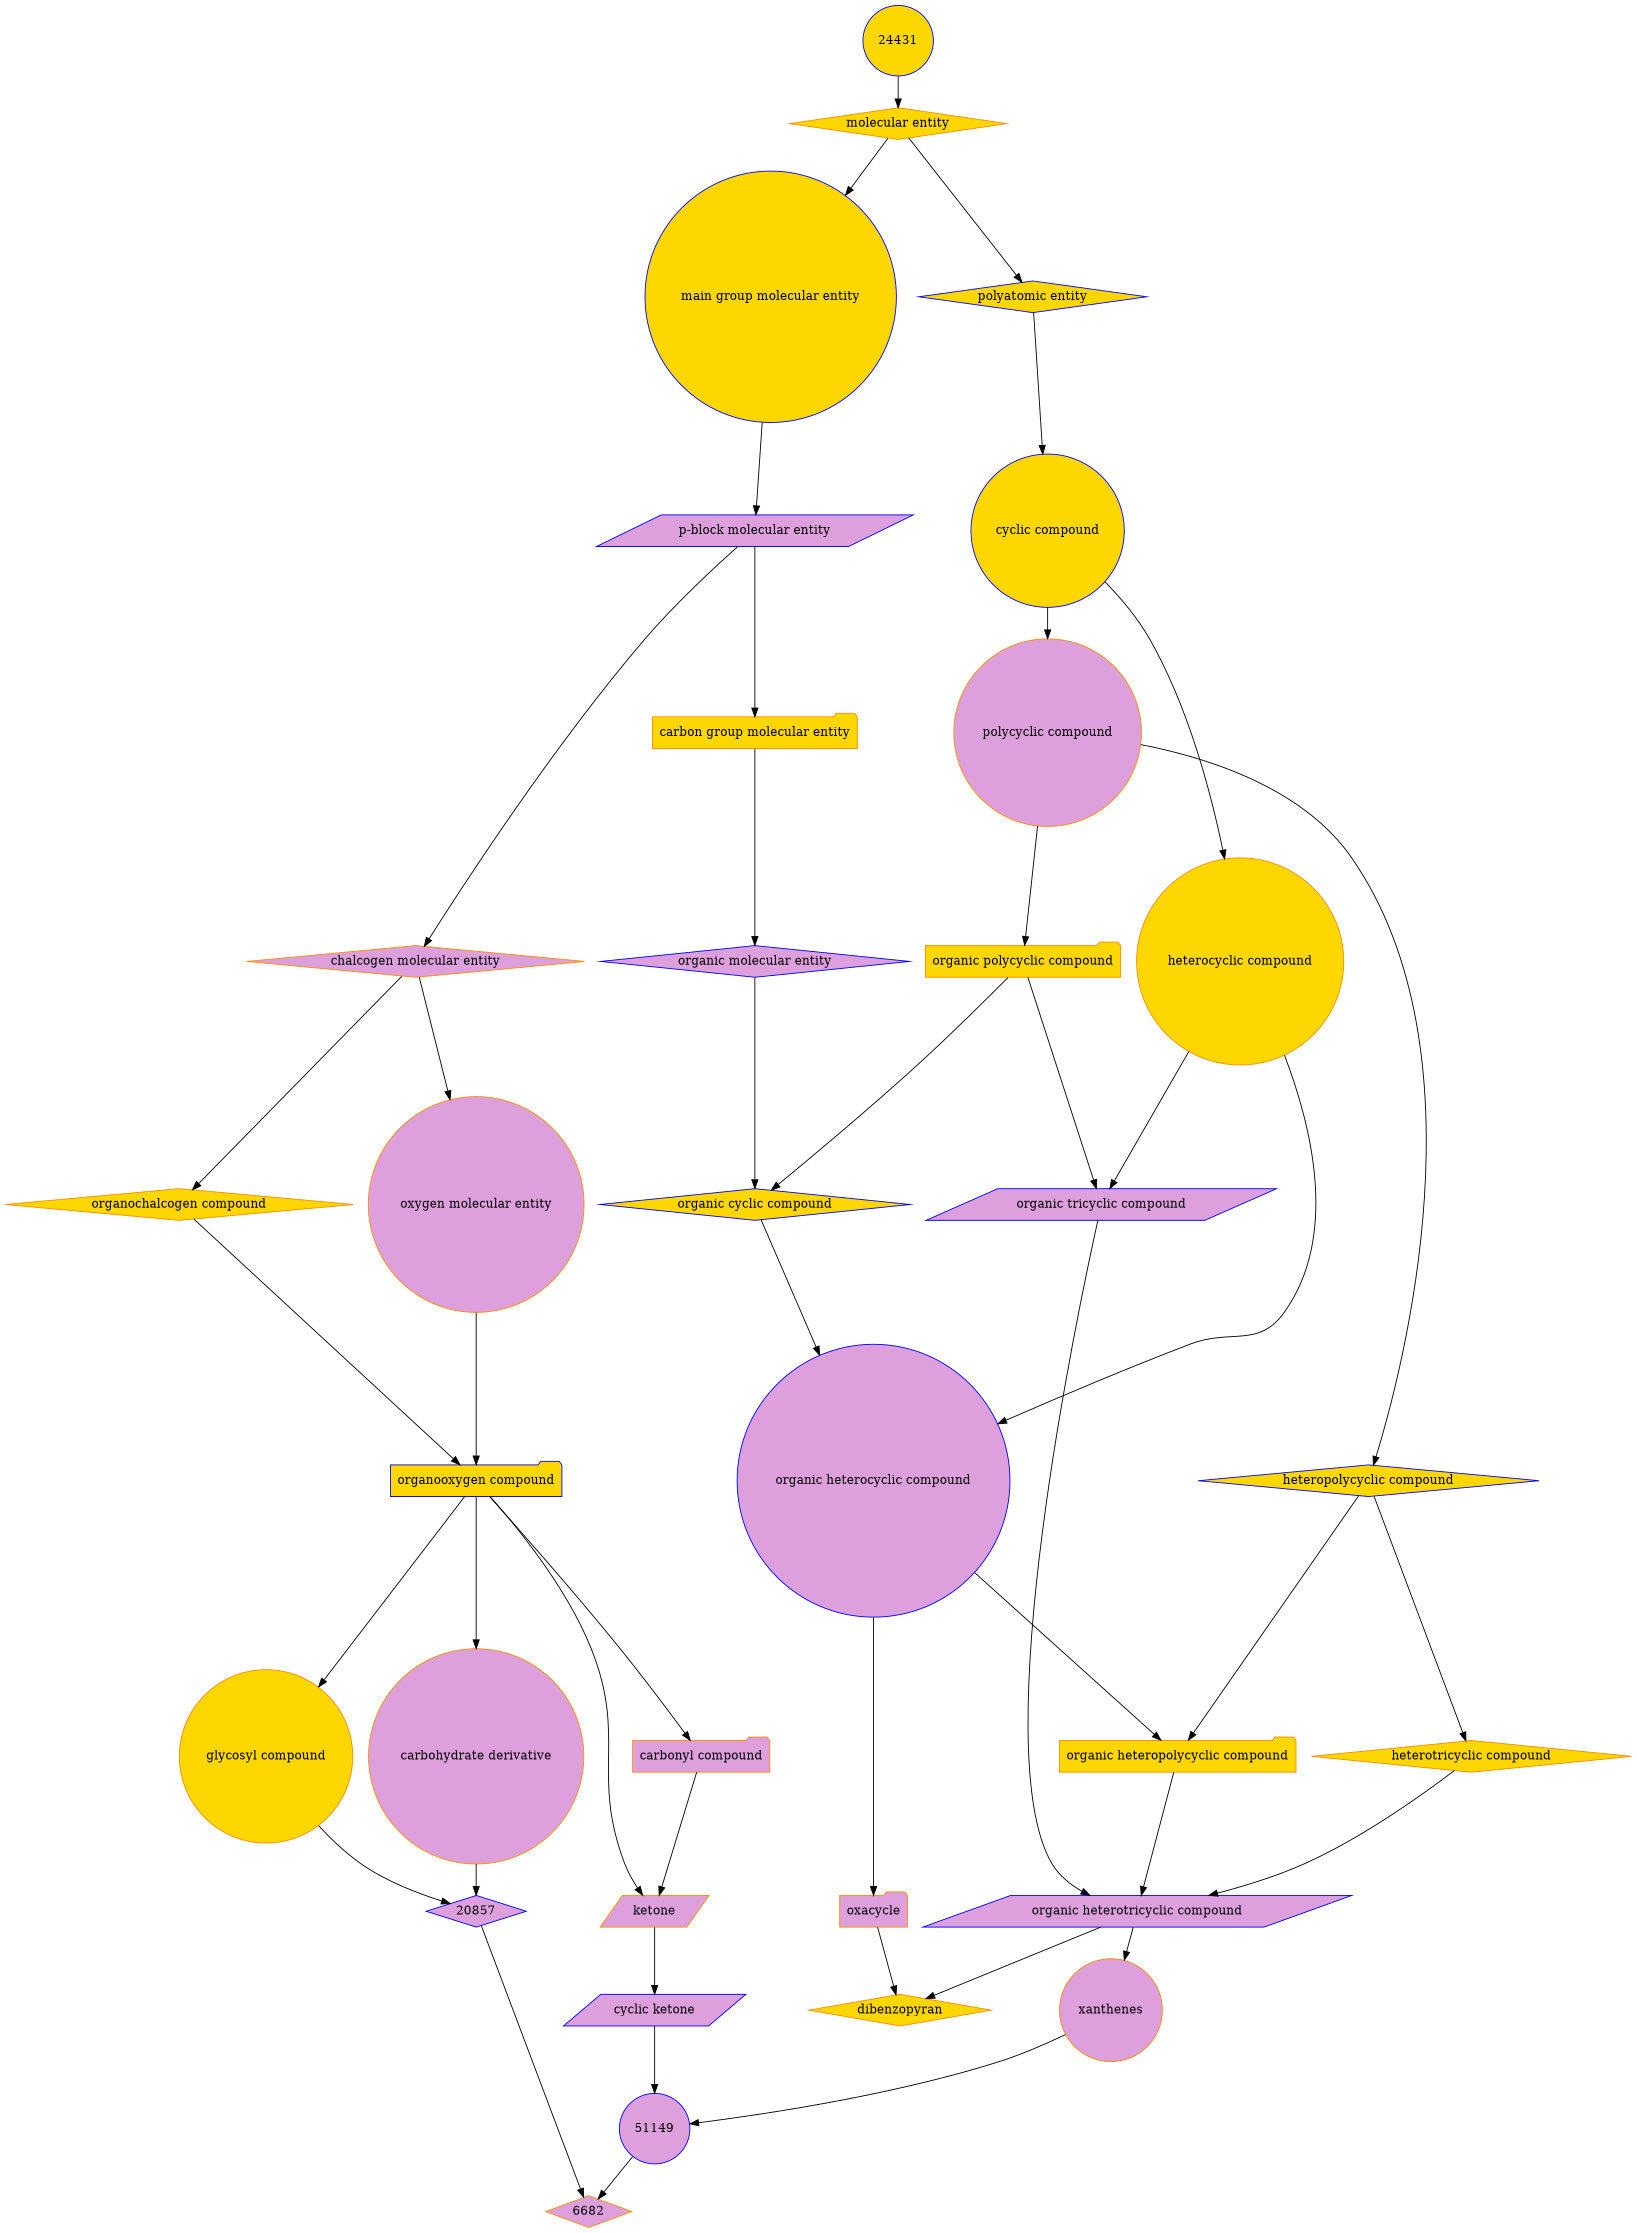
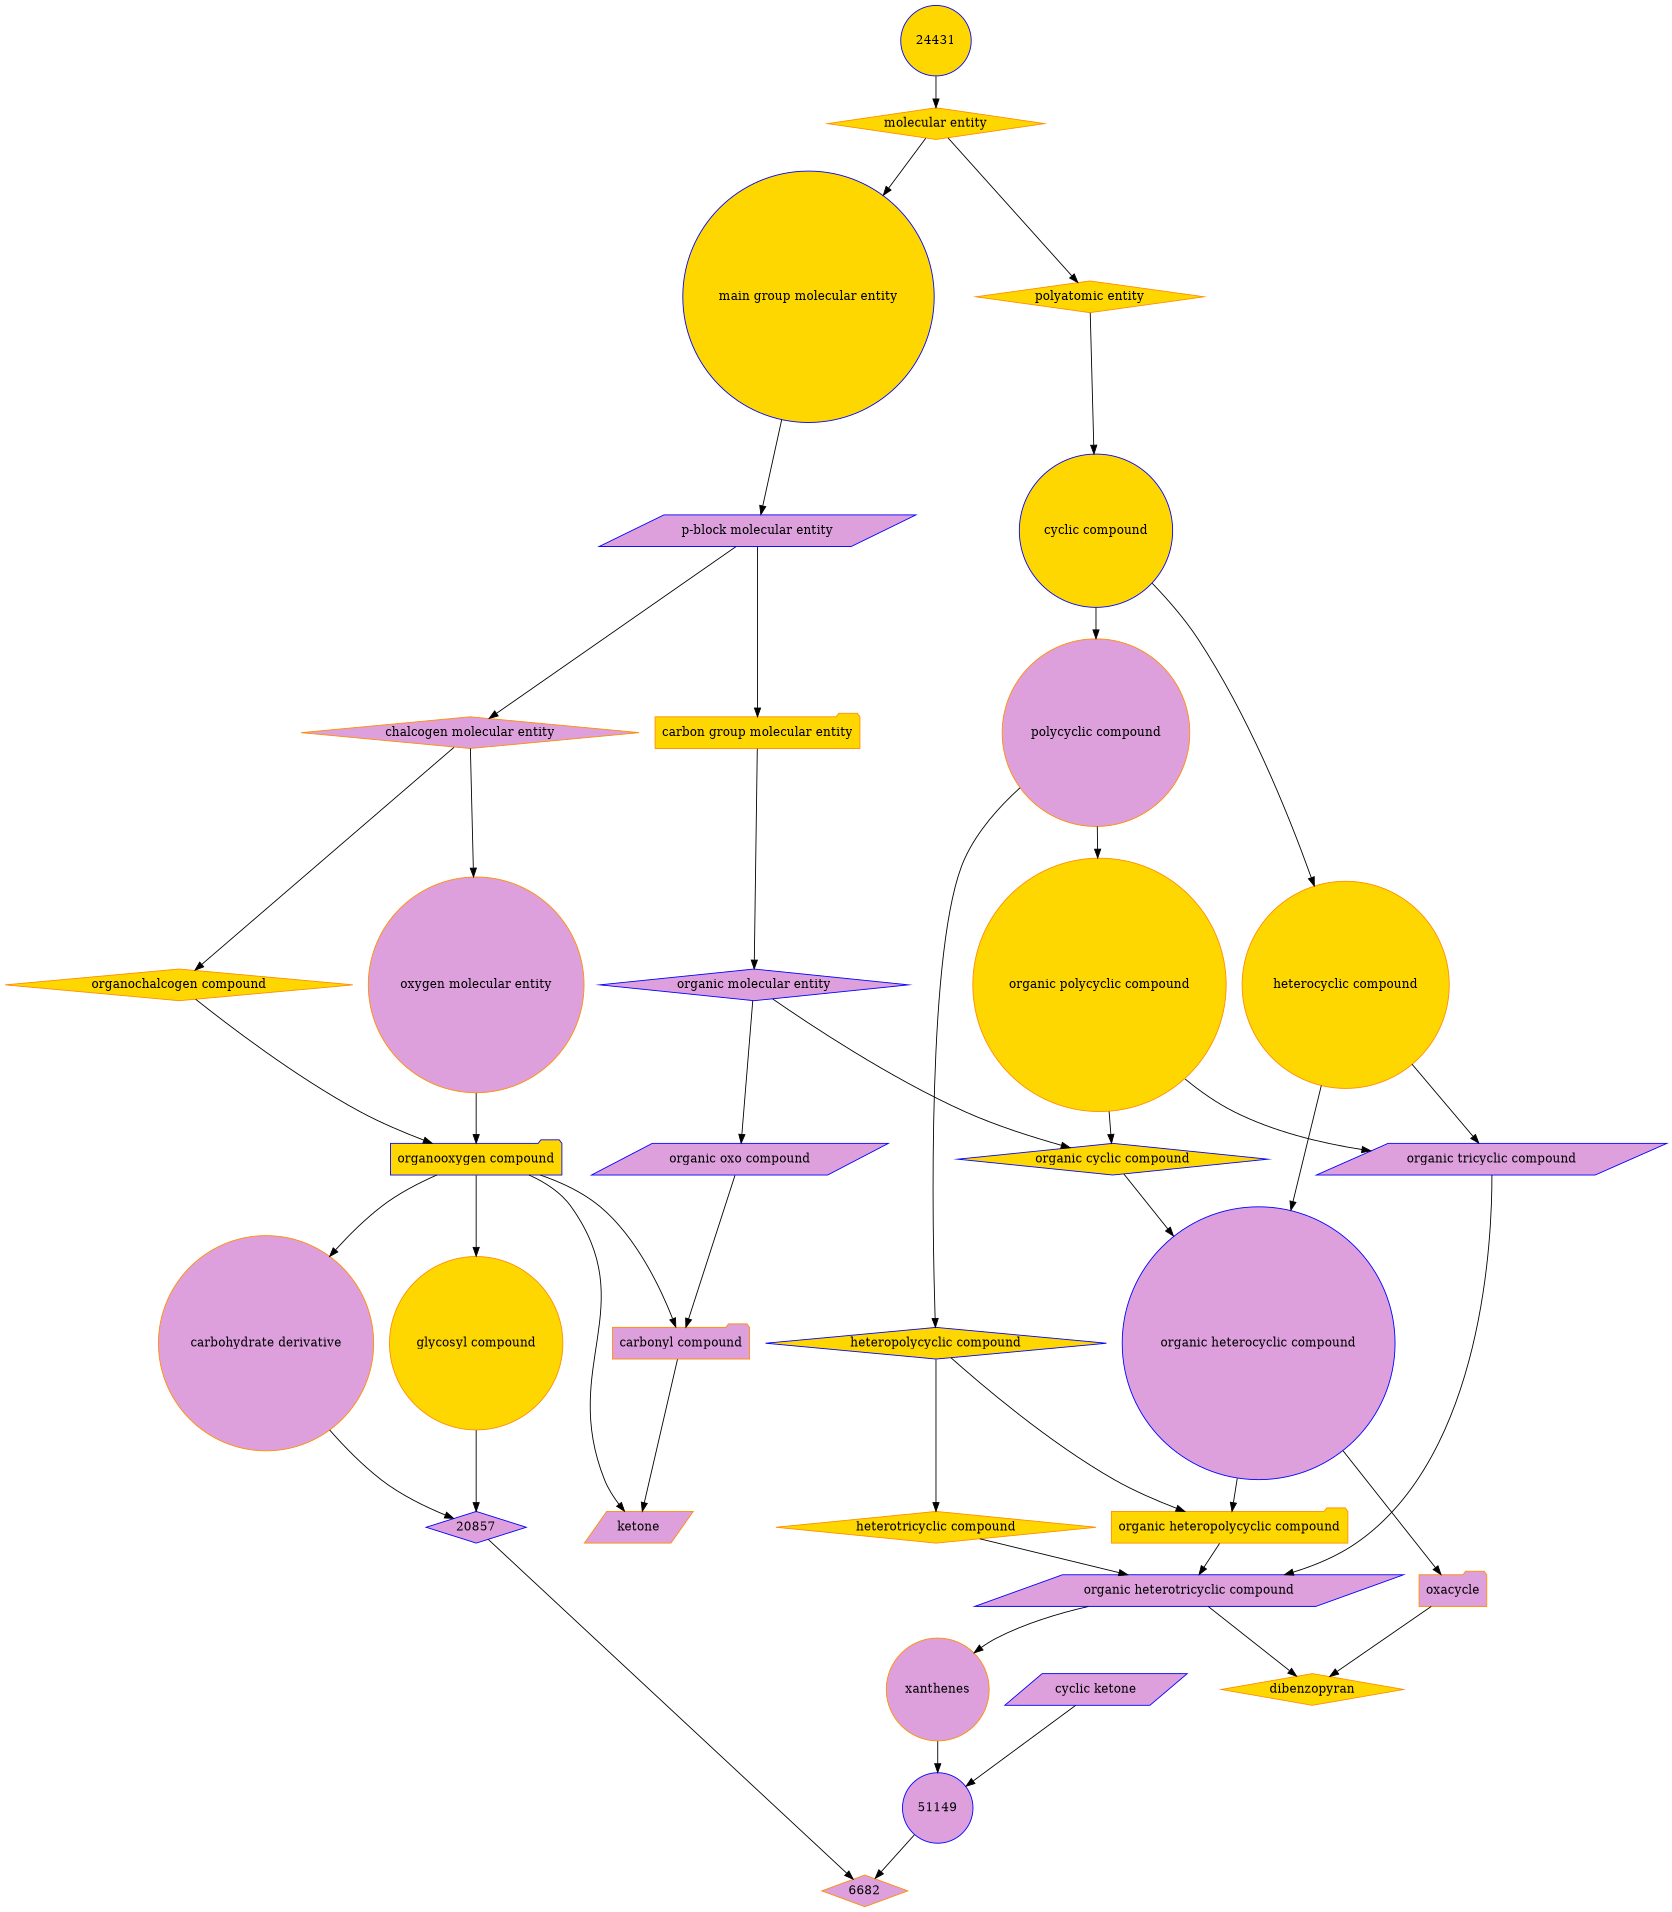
node "polyatomic entity": color blue -> darkorange
node "organic polycyclic compound": shape folder -> circle
node "organic oxo compound": added
edge "ketone" -> "cyclic ketone": removed
